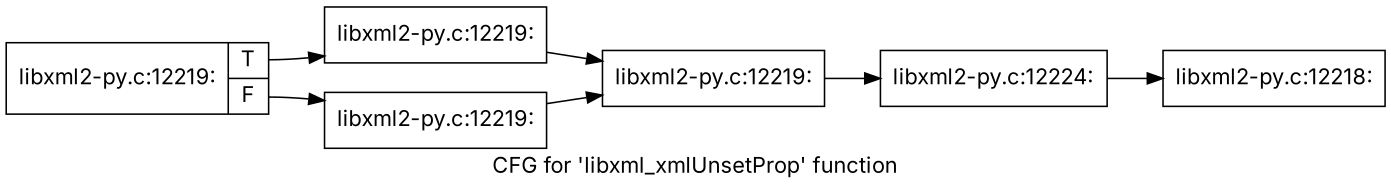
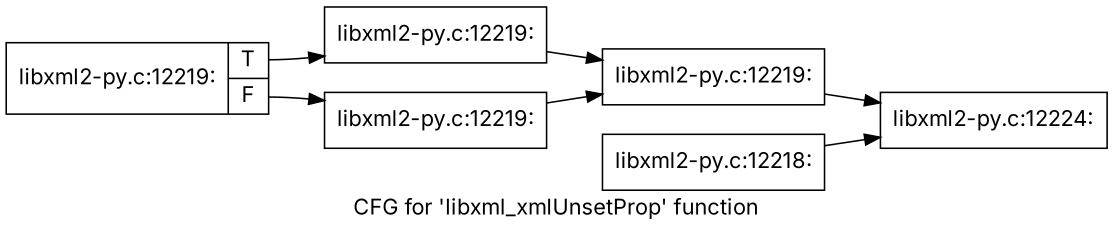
edge "libxml2-py.c:12224:" -> "libxml2-py.c:12218:": reversed
